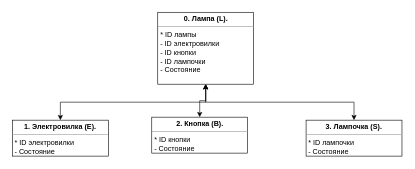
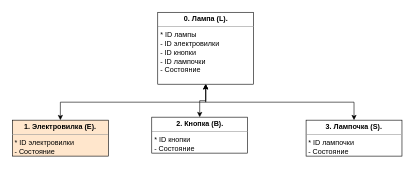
node "1. Электровилка (E). * ID электровилки - Состояние": fillcolor #ffffff -> #ffe6cc
